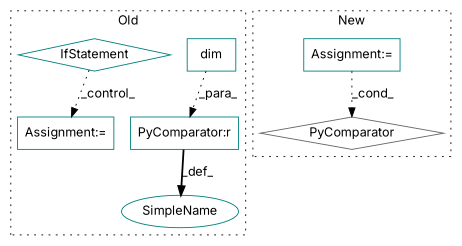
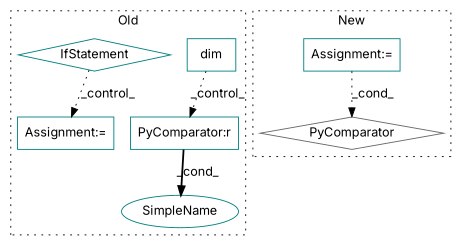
edge "dim" -> "PyComparator:r": label "_para_" -> "_control_"
edge "PyComparator:r" -> "SimpleName": label "_def_" -> "_cond_"
